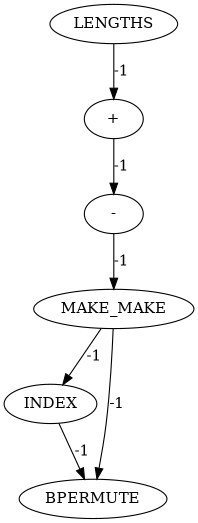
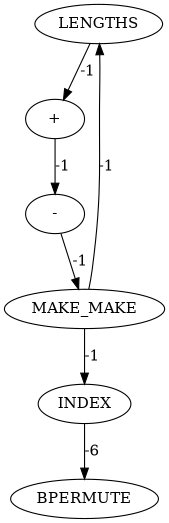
edge "MAKE_MAKE" -> "BPERMUTE": now "MAKE_MAKE" -> "LENGTHS"
edge "INDEX" -> "BPERMUTE": label "-1" -> "-6"
